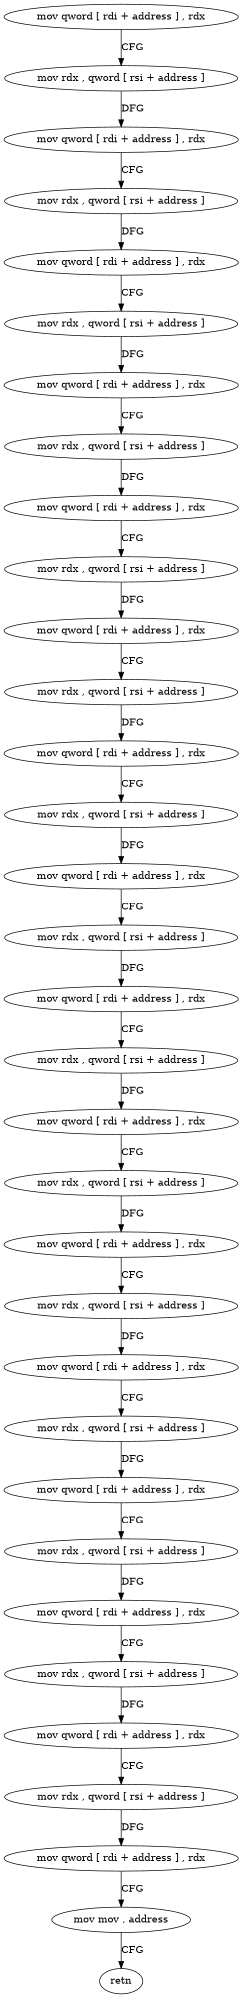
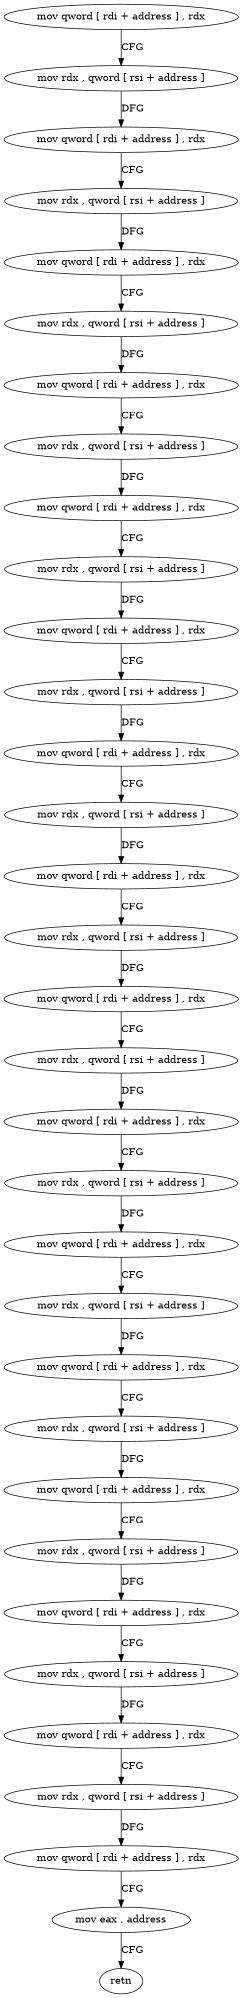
node "mov mov , address": label "mov mov , address" -> "mov eax , address"
